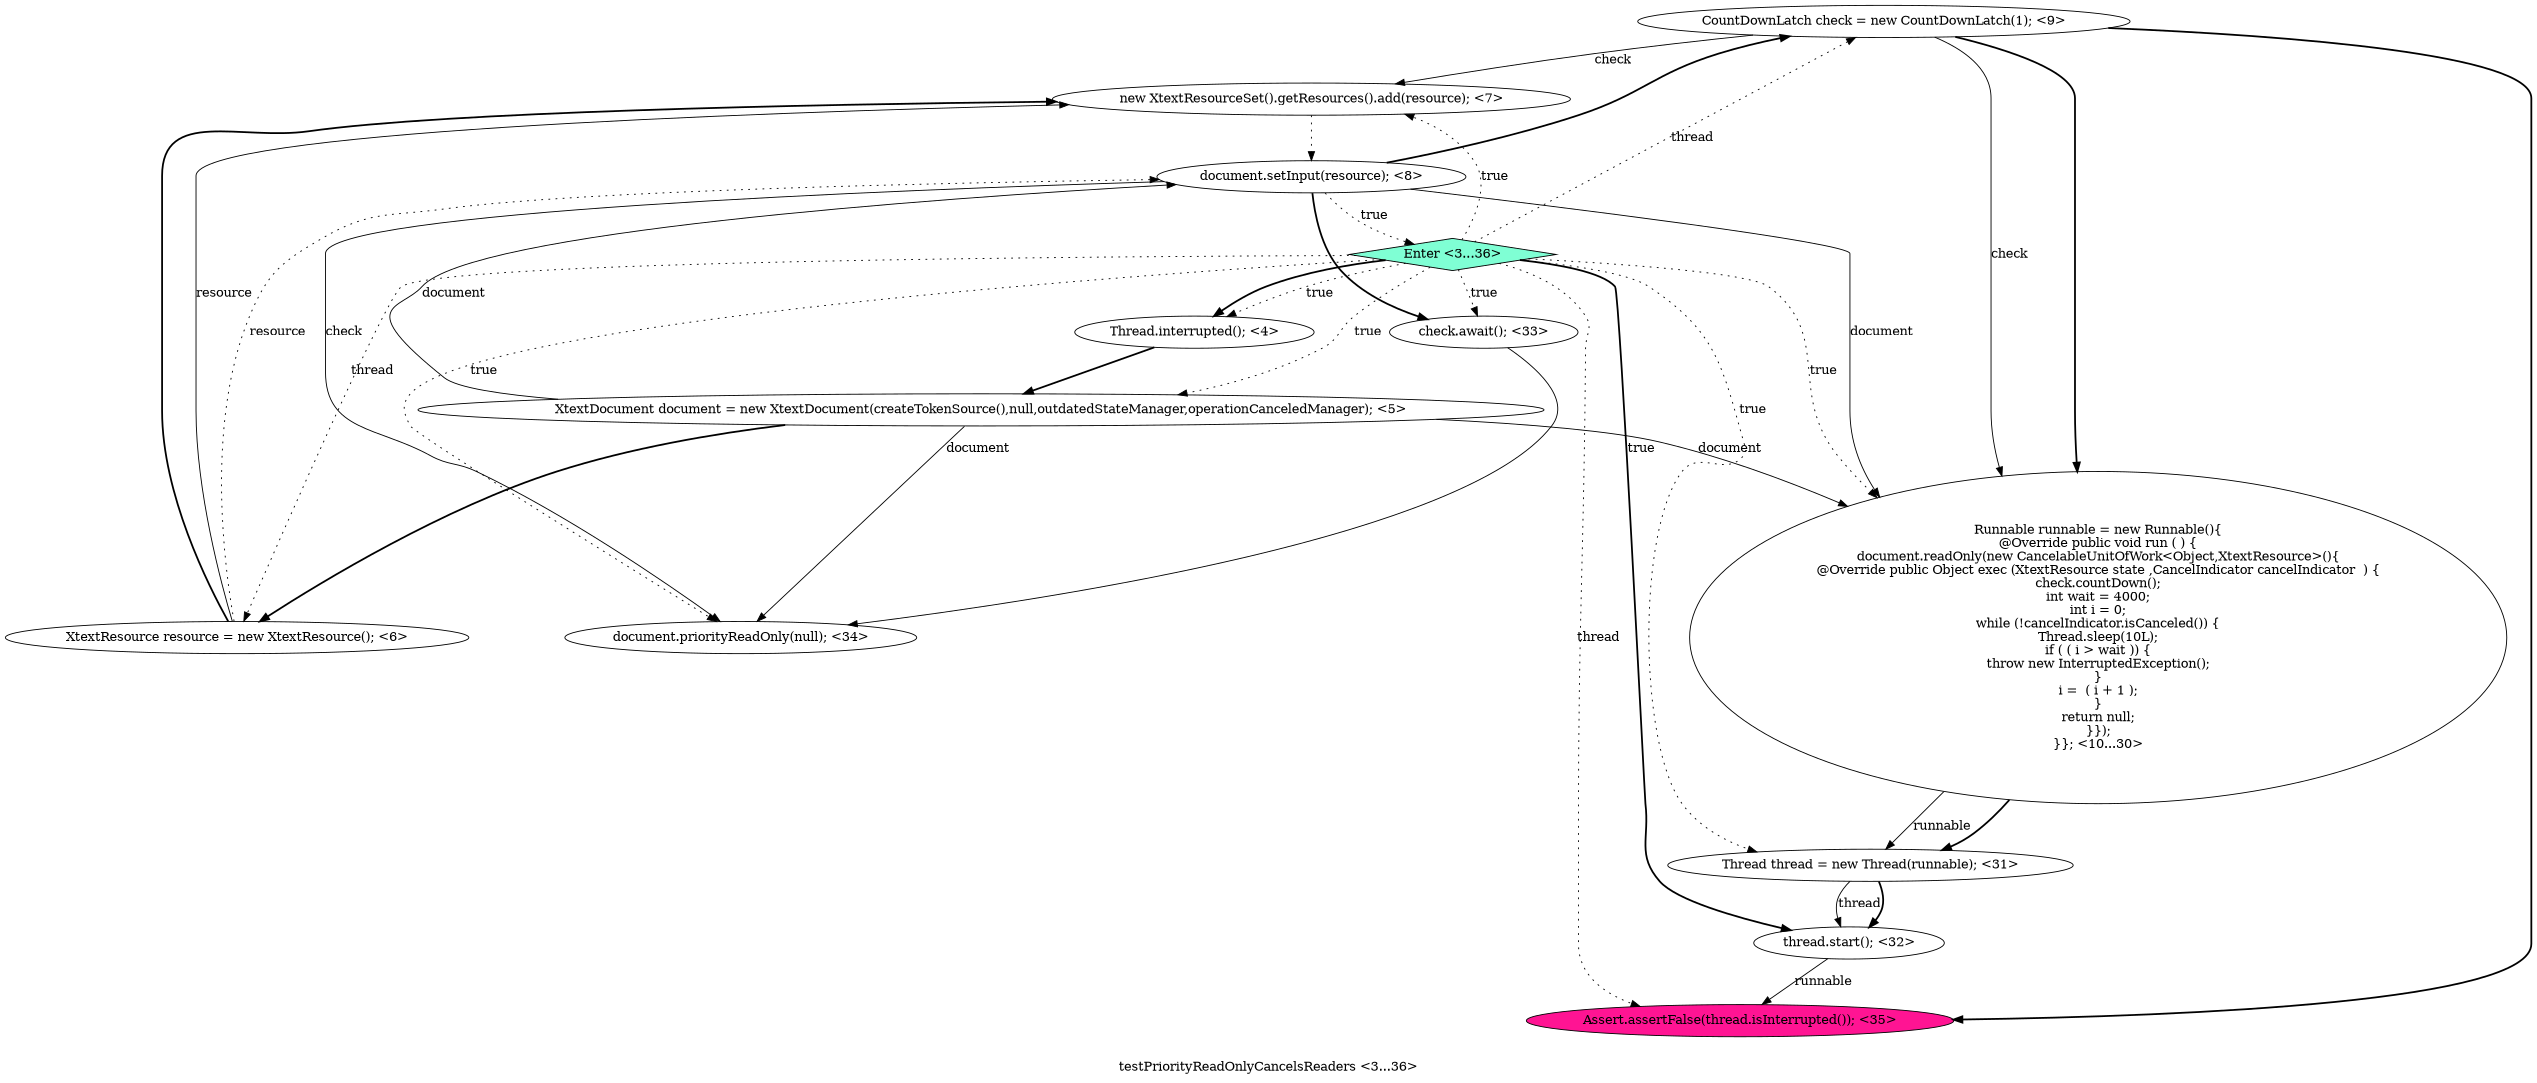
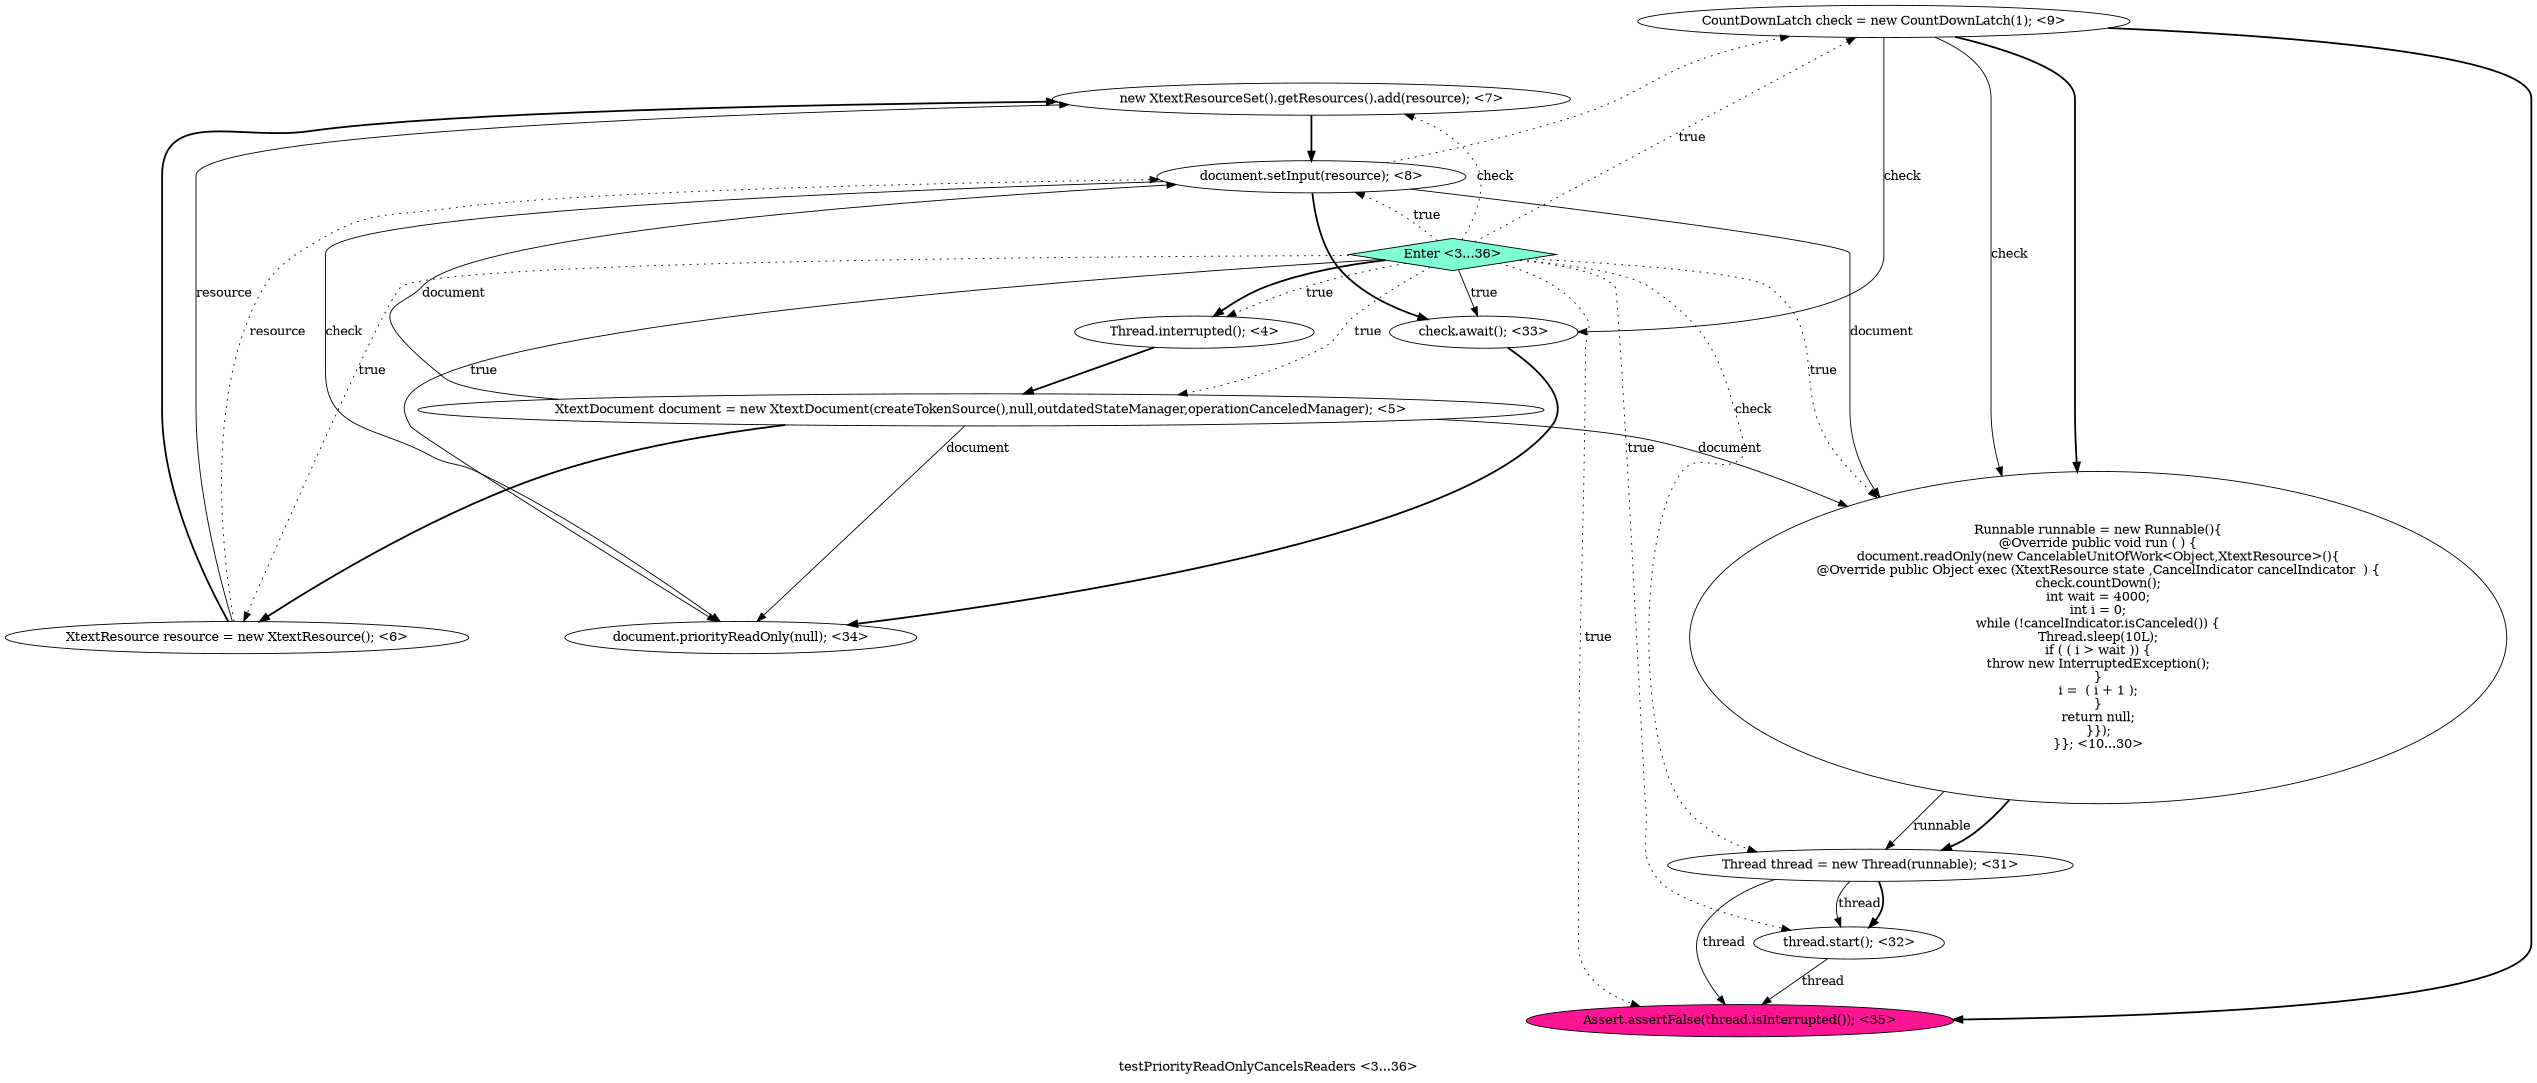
edge "CountDownLatch check = new CountDownLatch(1); <9>" -> "new XtextResourceSet().getResources().add(resource); <7>": now "CountDownLatch check = new CountDownLatch(1); <9>" -> "check.await(); <33>"
edge "document.setInput(resource); <8>" -> "CountDownLatch check = new CountDownLatch(1); <9>": style bold -> dotted
edge "new XtextResourceSet().getResources().add(resource); <7>" -> "document.setInput(resource); <8>": style dotted -> bold
edge "Enter <3...36>" -> "CountDownLatch check = new CountDownLatch(1); <9>": label "thread" -> "true"
edge "Enter <3...36>" -> "new XtextResourceSet().getResources().add(resource); <7>": label "true" -> "check"
edge "document.setInput(resource); <8>" -> "Enter <3...36>": reversed
edge "Enter <3...36>" -> "check.await(); <33>": style dotted -> solid
edge "Enter <3...36>" -> "document.priorityReadOnly(null); <34>": style dotted -> solid
edge "Enter <3...36>" -> "XtextResource resource = new XtextResource(); <6>": label "thread" -> "true"
edge "Enter <3...36>" -> "Thread thread = new Thread(runnable); <31>": label "true" -> "check"
edge "check.await(); <33>" -> "document.priorityReadOnly(null); <34>": style solid -> bold
edge "Enter <3...36>" -> "thread.start(); <32>": style bold -> dotted
edge "Enter <3...36>" -> "Assert.assertFalse(thread.isInterrupted()); <35>": label "thread" -> "true"
edge "Thread thread = new Thread(runnable); <31>" -> "Assert.assertFalse(thread.isInterrupted()); <35>": added, label "thread"
edge "thread.start(); <32>" -> "Assert.assertFalse(thread.isInterrupted()); <35>": label "runnable" -> "thread"
